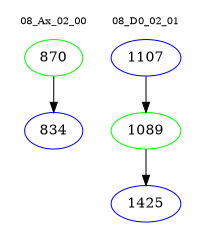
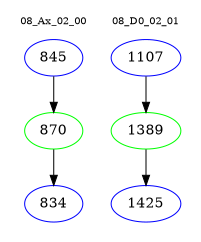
node "845": added
node "1089": label "1089" -> "1389"
